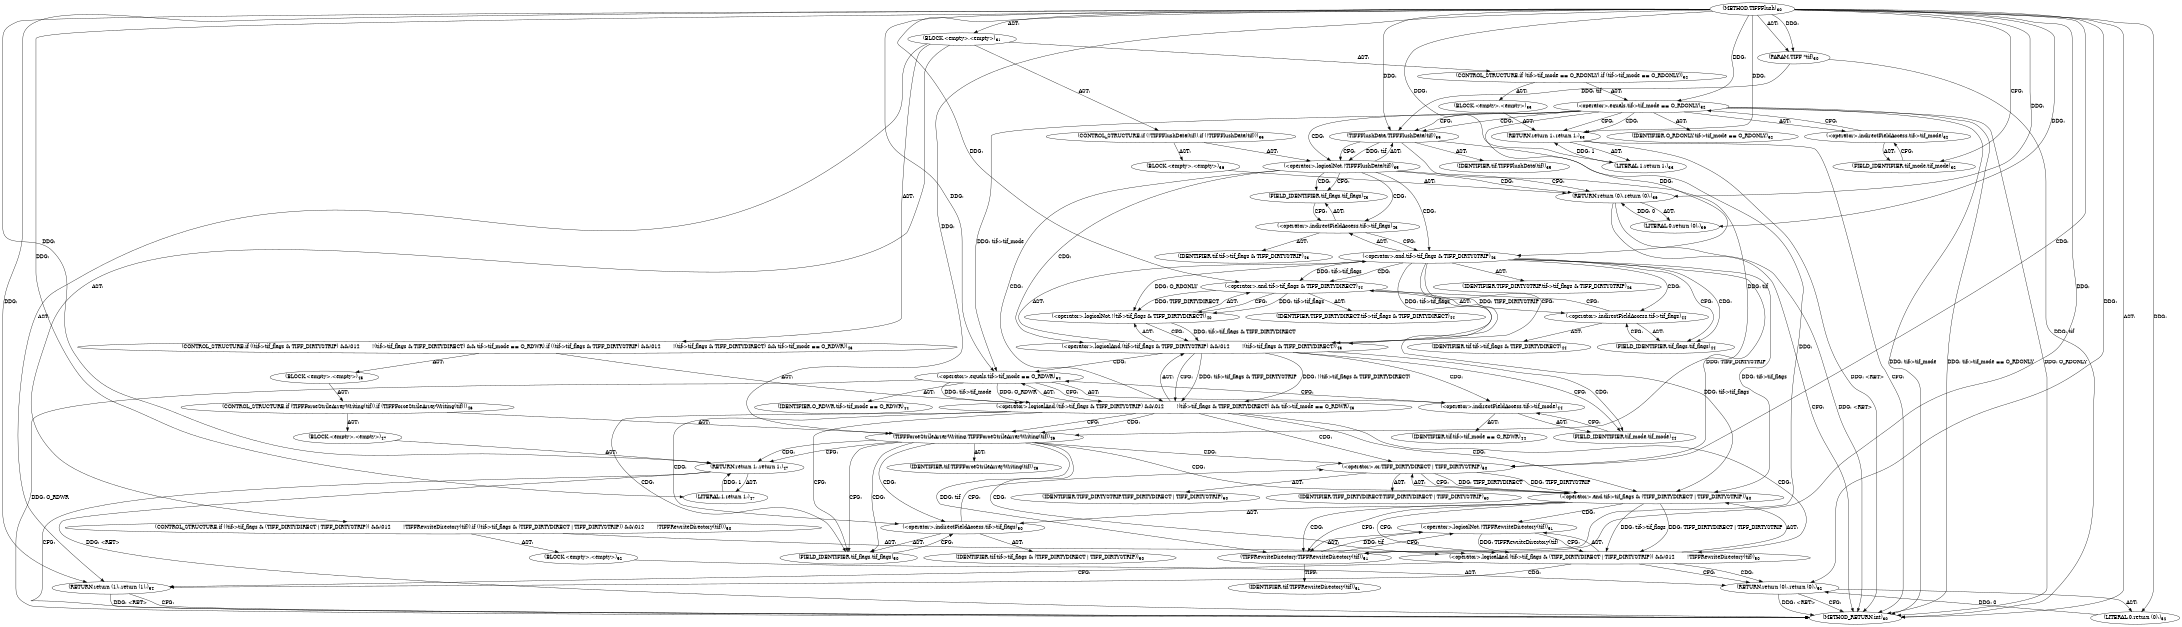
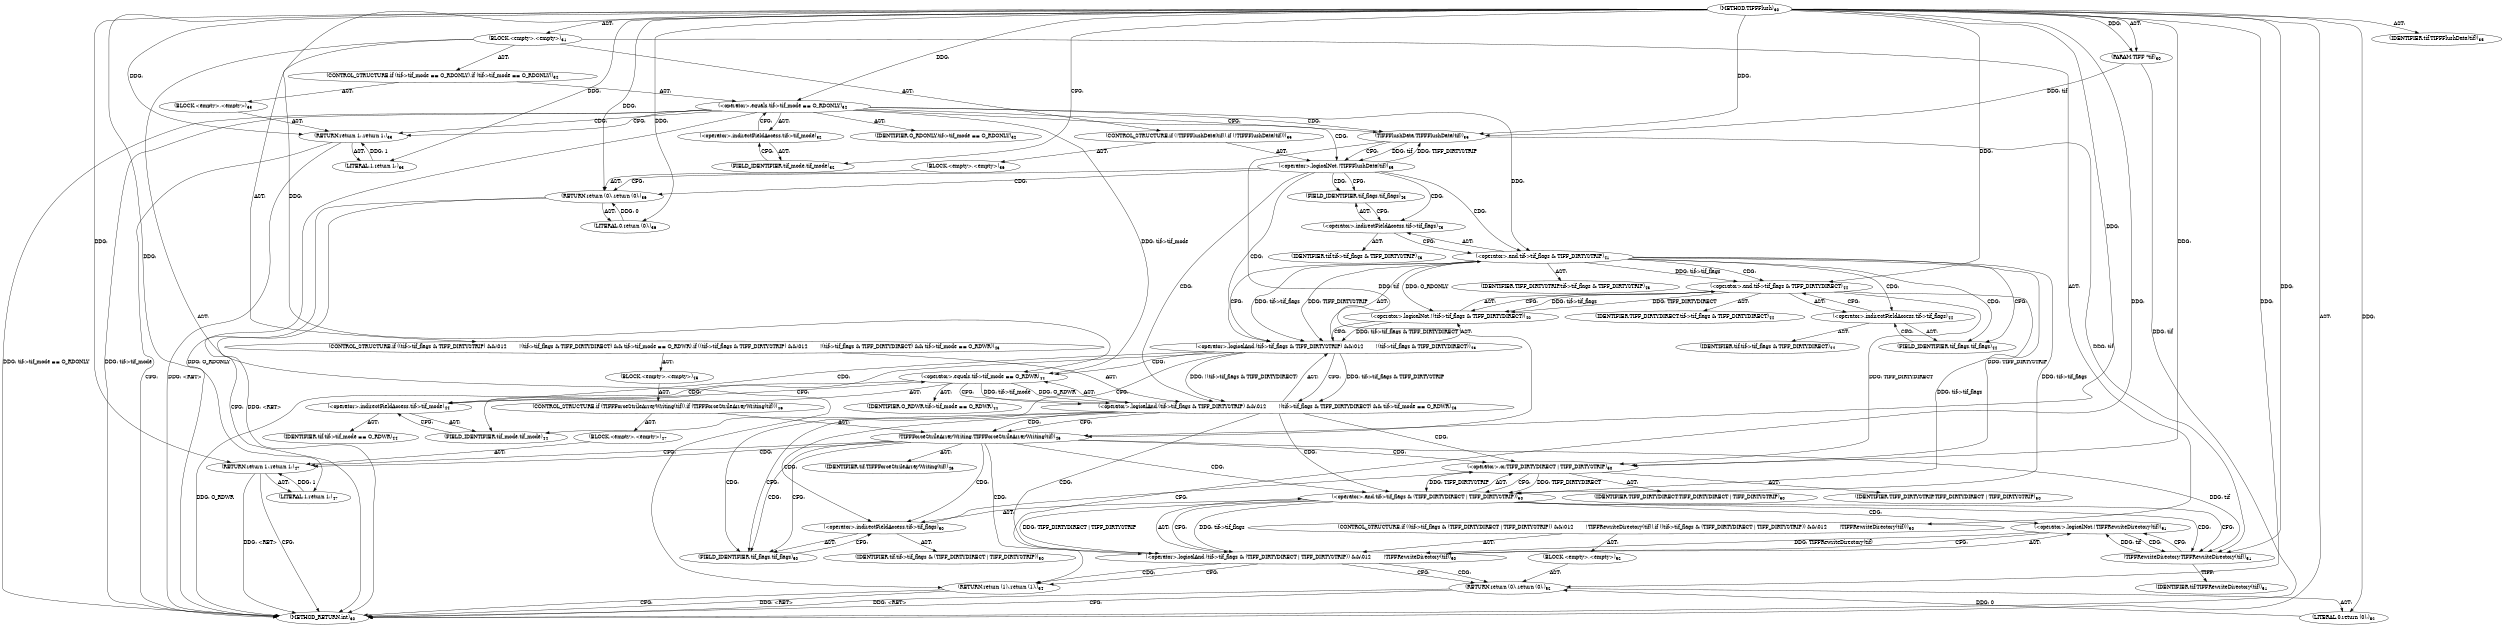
edge "(TIFFFlushData,TIFFFlushData(tif))" -> "(IDENTIFIER,tif,TIFFFlushData(tif))": now "(METHOD,TIFFFlush)" -> "(IDENTIFIER,tif,TIFFFlushData(tif))"
edge "(<operator>.logicalNot,!TIFFFlushData(tif))" -> "(TIFFFlushData,TIFFFlushData(tif))": label "AST: " -> "DDG: TIFF_DIRTYSTRIP"
edge "(METHOD,TIFFFlush)" -> "(<operator>.or,TIFF_DIRTYDIRECT | TIFF_DIRTYSTRIP)": label "CDG: " -> "DDG: "
node "(<operator>.and,tif->tif_flags & TIFF_DIRTYSTRIP)": text "43" -> "41"
edge "(TIFFFlushData,TIFFFlushData(tif))" -> "(TIFFRewriteDirectory,TIFFRewriteDirectory(tif))": label "DDG: " -> "DDG: tif"
node "(<operator>.equals,tif->tif_mode == O_RDWR)": text "54" -> "44"
edge "(<operator>.and,tif->tif_flags & TIFF_DIRTYDIRECT)" -> "(<operator>.or,TIFF_DIRTYDIRECT | TIFF_DIRTYSTRIP)": added, label "DDG: TIFF_DIRTYDIRECT"
node "(<operator>.logicalNot,!TIFFRewriteDirectory(tif))": text "51" -> "91"
edge "(<operator>.logicalNot,!TIFFRewriteDirectory(tif))" -> "(TIFFRewriteDirectory,TIFFRewriteDirectory(tif))": label "AST: " -> "CDG: "
